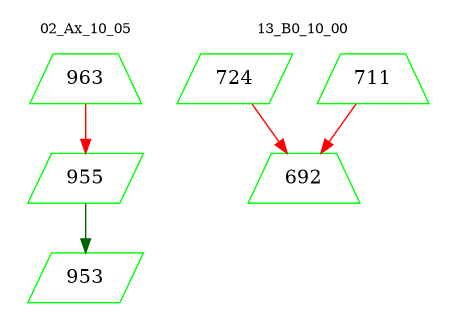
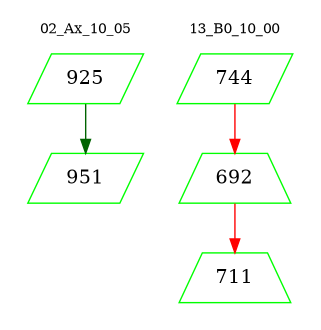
node "963": removed
node "724": label "724" -> "744"
edge "711" -> "692": reversed
node "955": label "955" -> "925"
node "953": label "953" -> "951"
